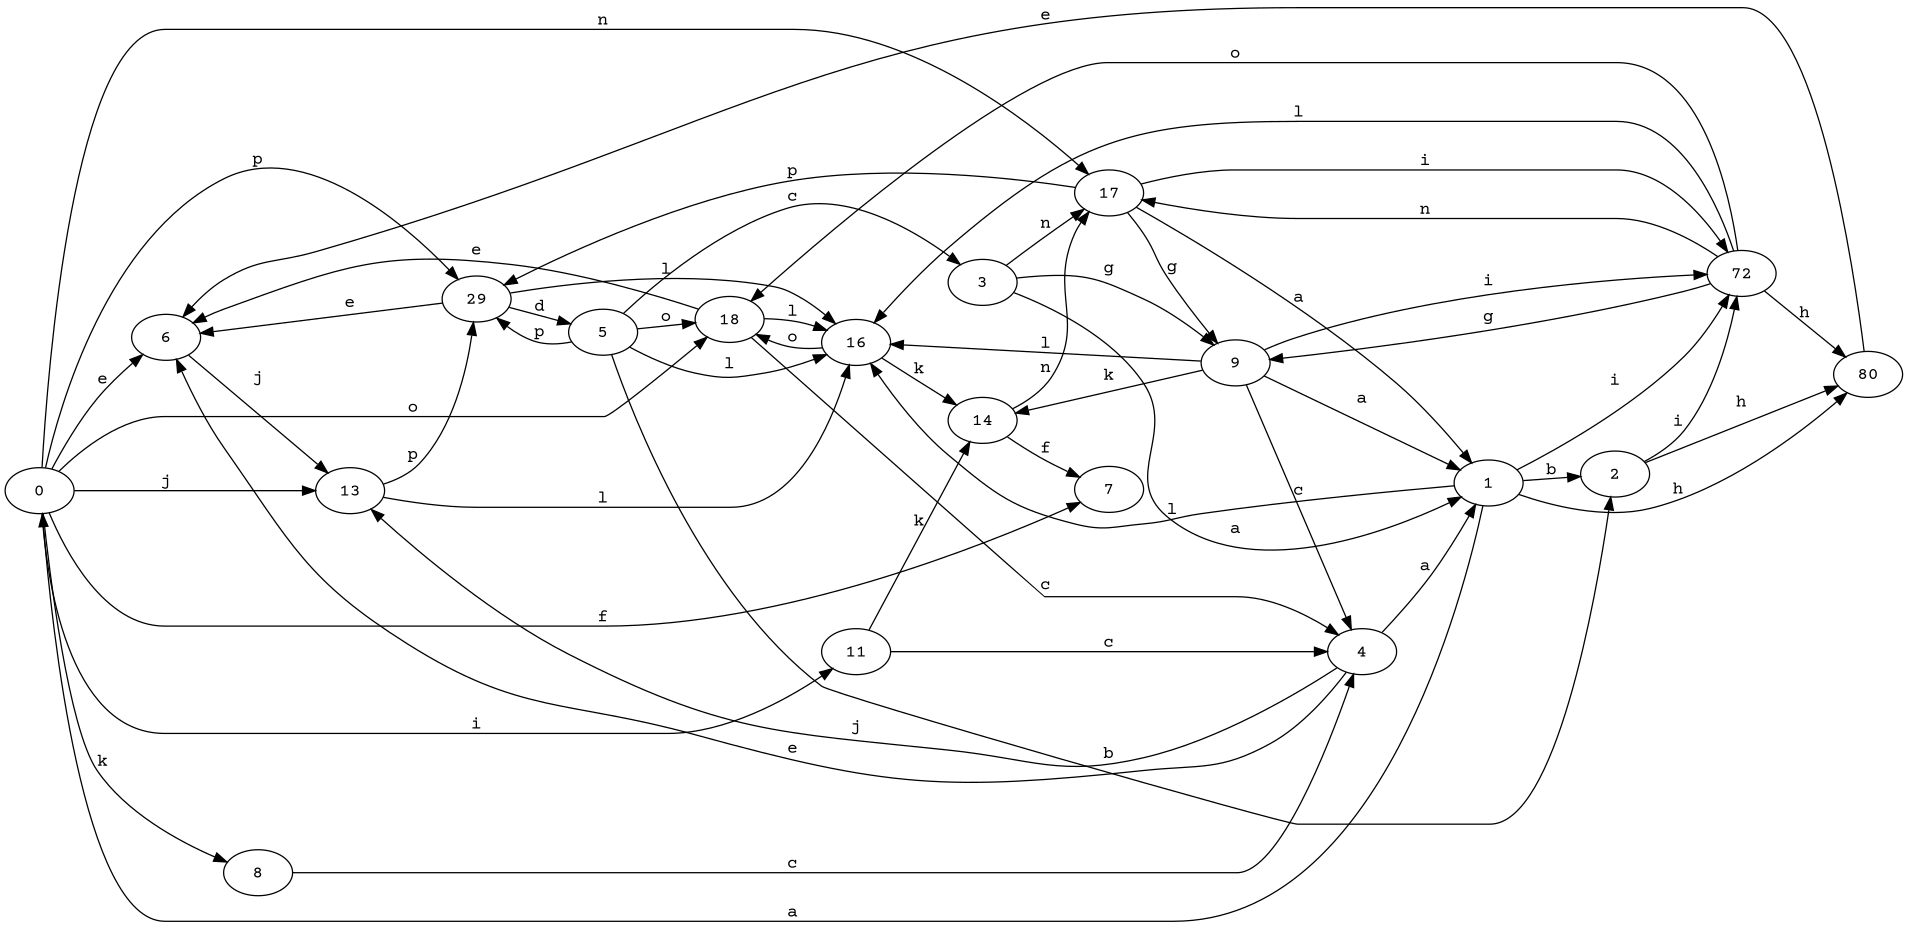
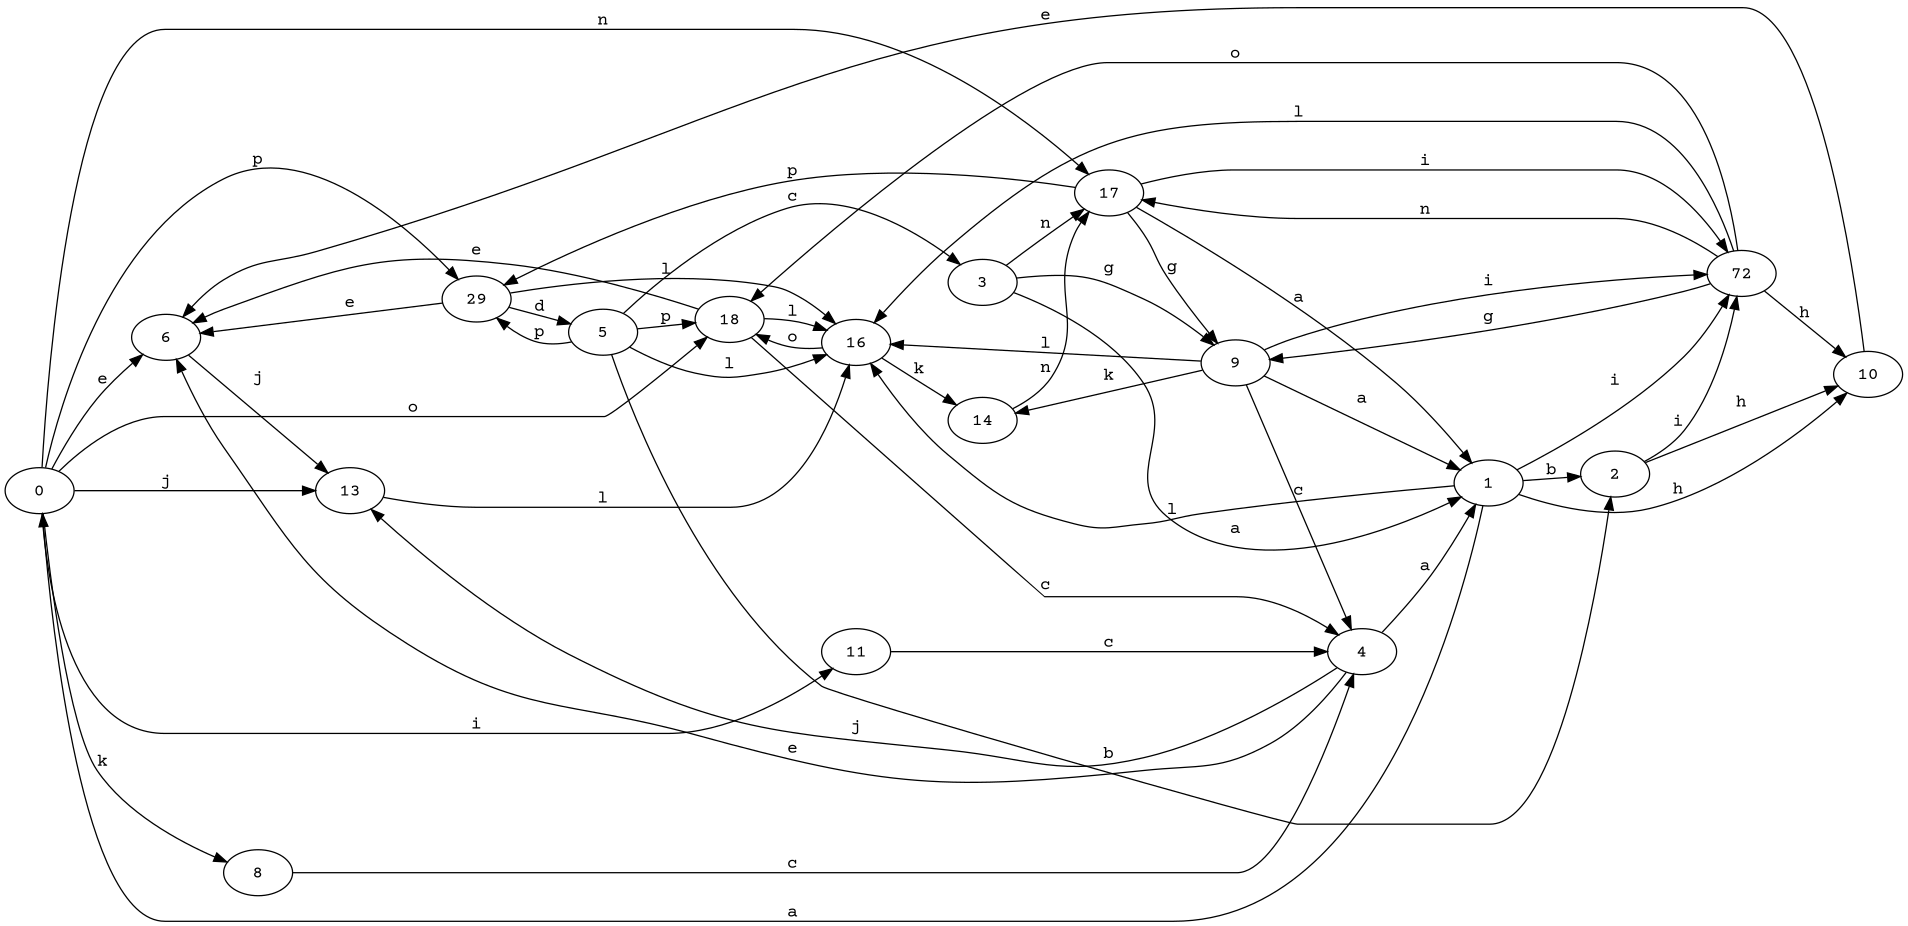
edge "5" -> "18": label "o" -> "p"
node "80": label "80" -> "10"
edge "13" -> "29": removed, label "p"
node "7": removed
edge "11" -> "14": removed, label "k"
